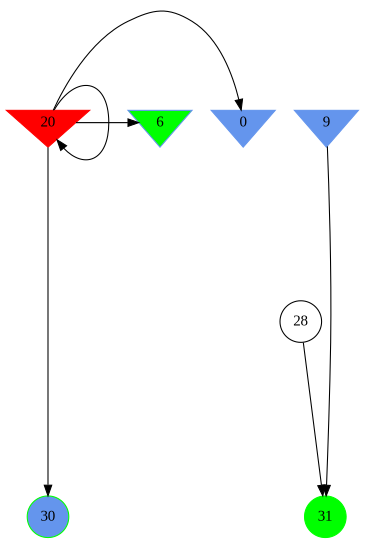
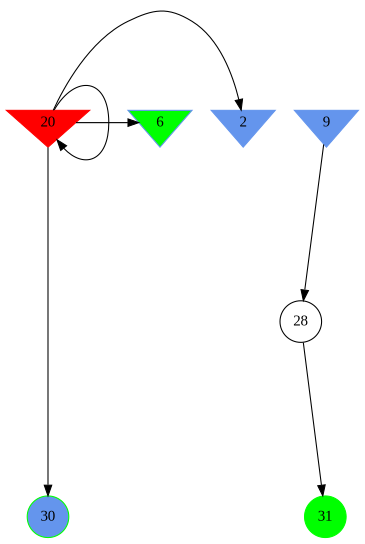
node "0": label "0" -> "2"
edge "9" -> "31": now "9" -> "28"
